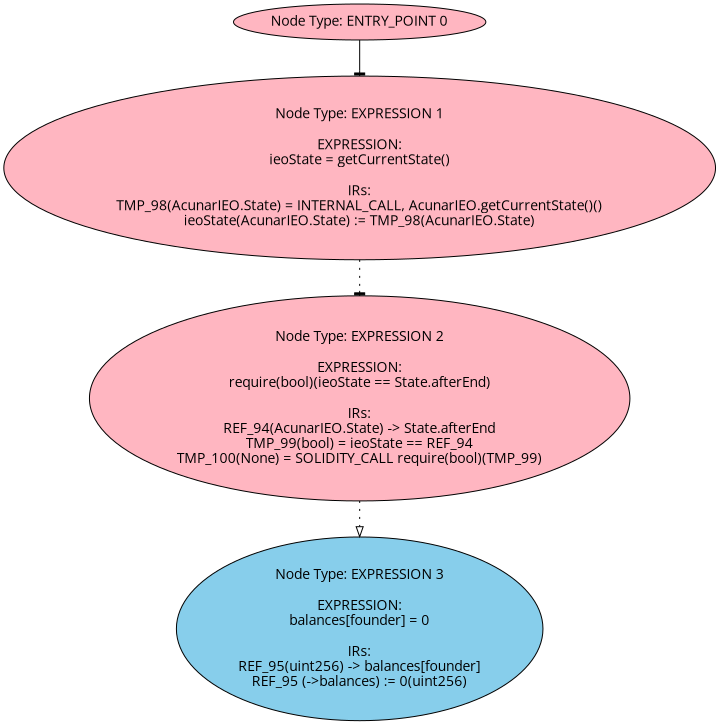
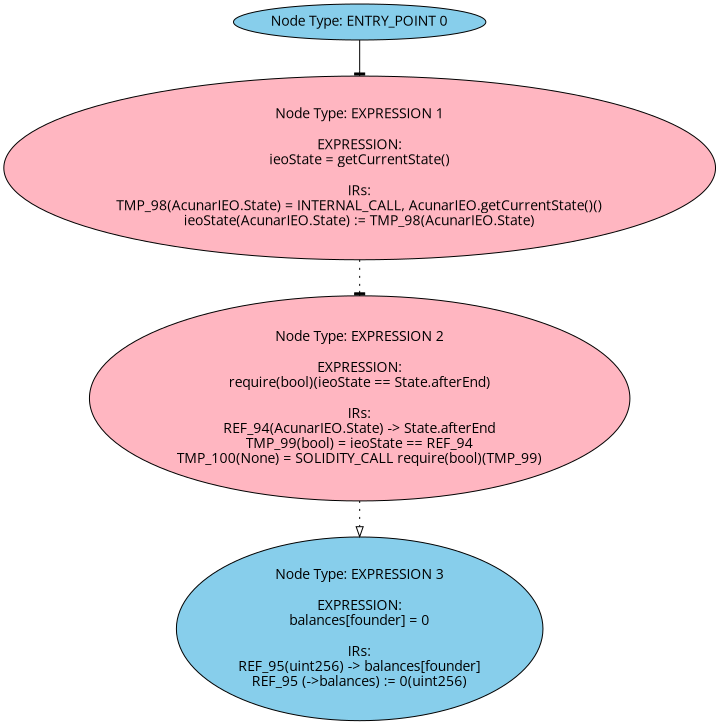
node "Node Type: ENTRY_POINT 0": fillcolor lightpink -> skyblue
